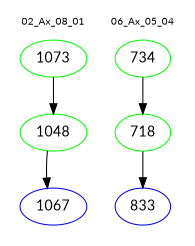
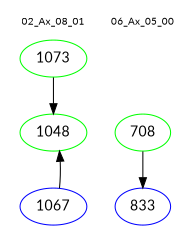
cluster "06_Ax_05_04": label "06_Ax_05_04" -> "06_Ax_05_00"
node "734": removed
node "718": label "718" -> "708"
edge "1048" -> "1067": reversed
